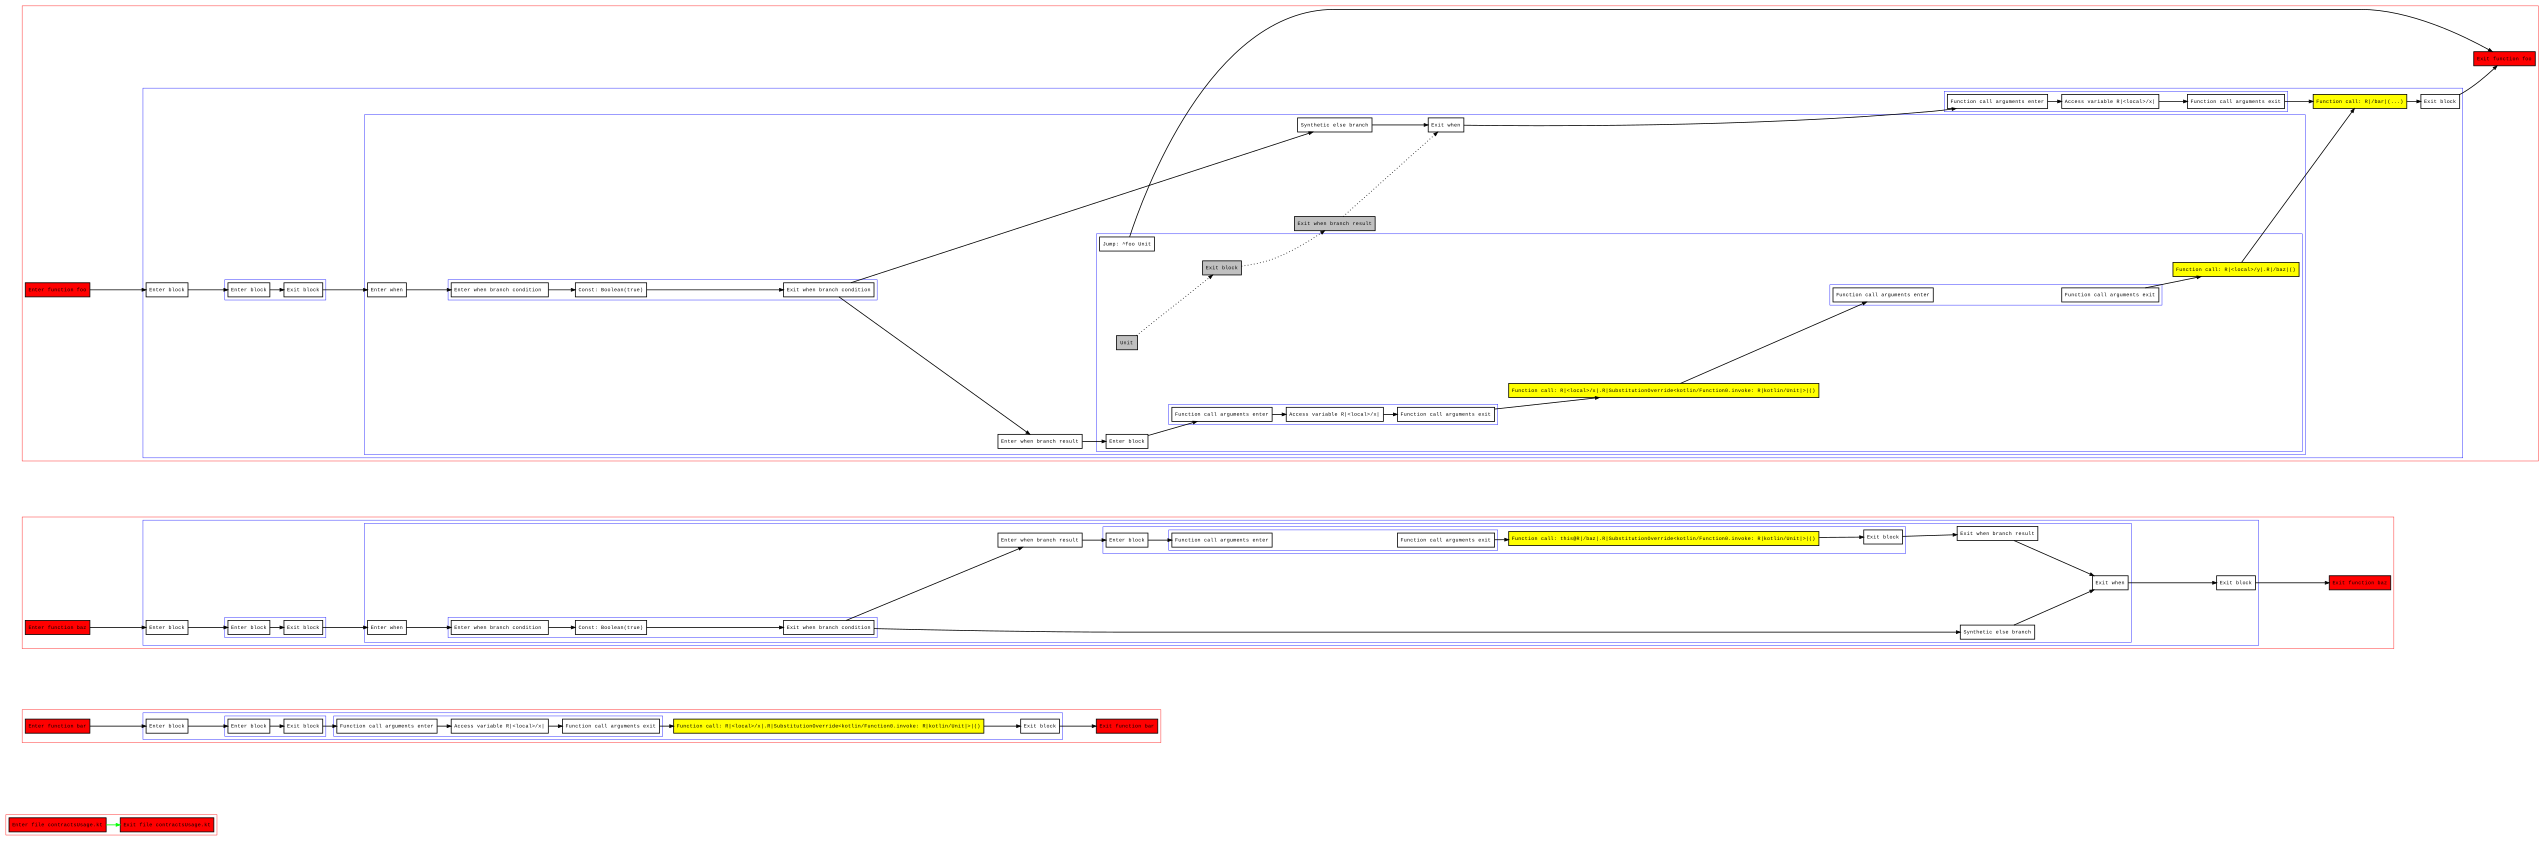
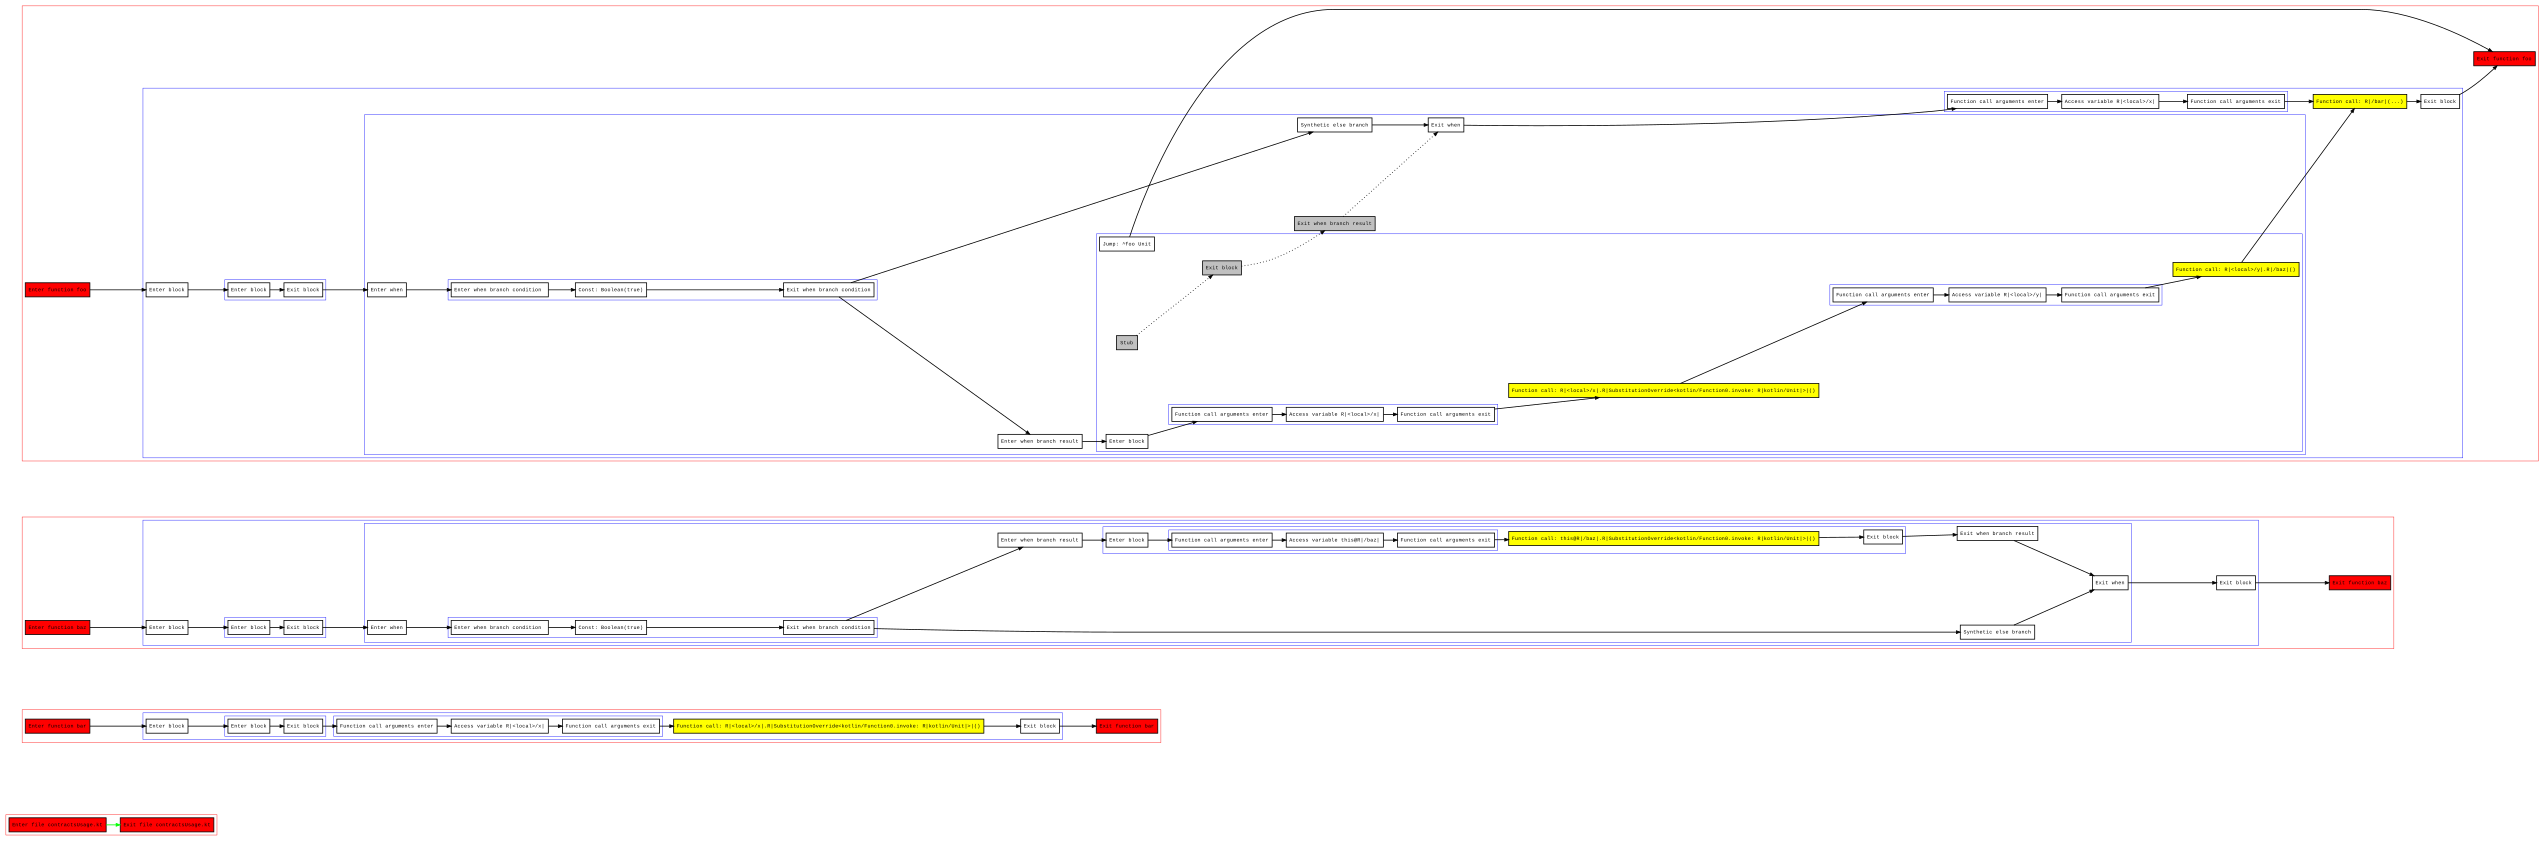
node "Access variable R|<local>/y|": added
node "Unit": label "Unit" -> "Stub"
node "Access variable this@R|/baz|": added
